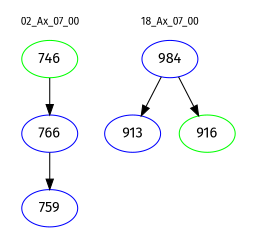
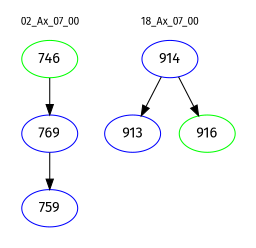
node "984": label "984" -> "914"
node "766": label "766" -> "769"
